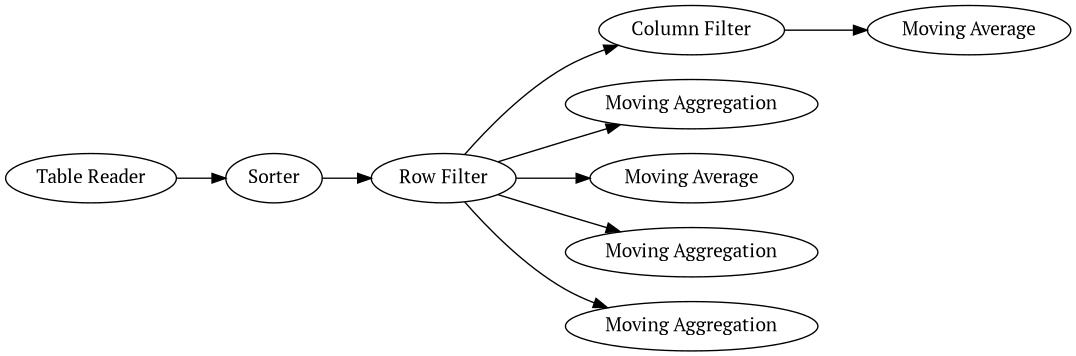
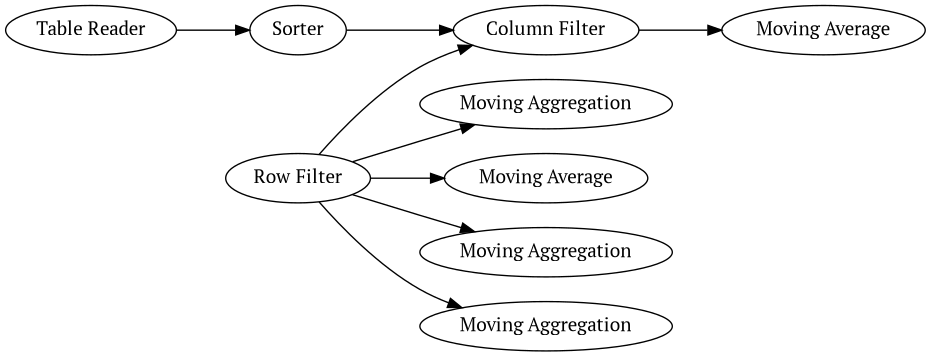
edge "Sorter" -> "Row Filter": now "Sorter" -> "Column Filter"
